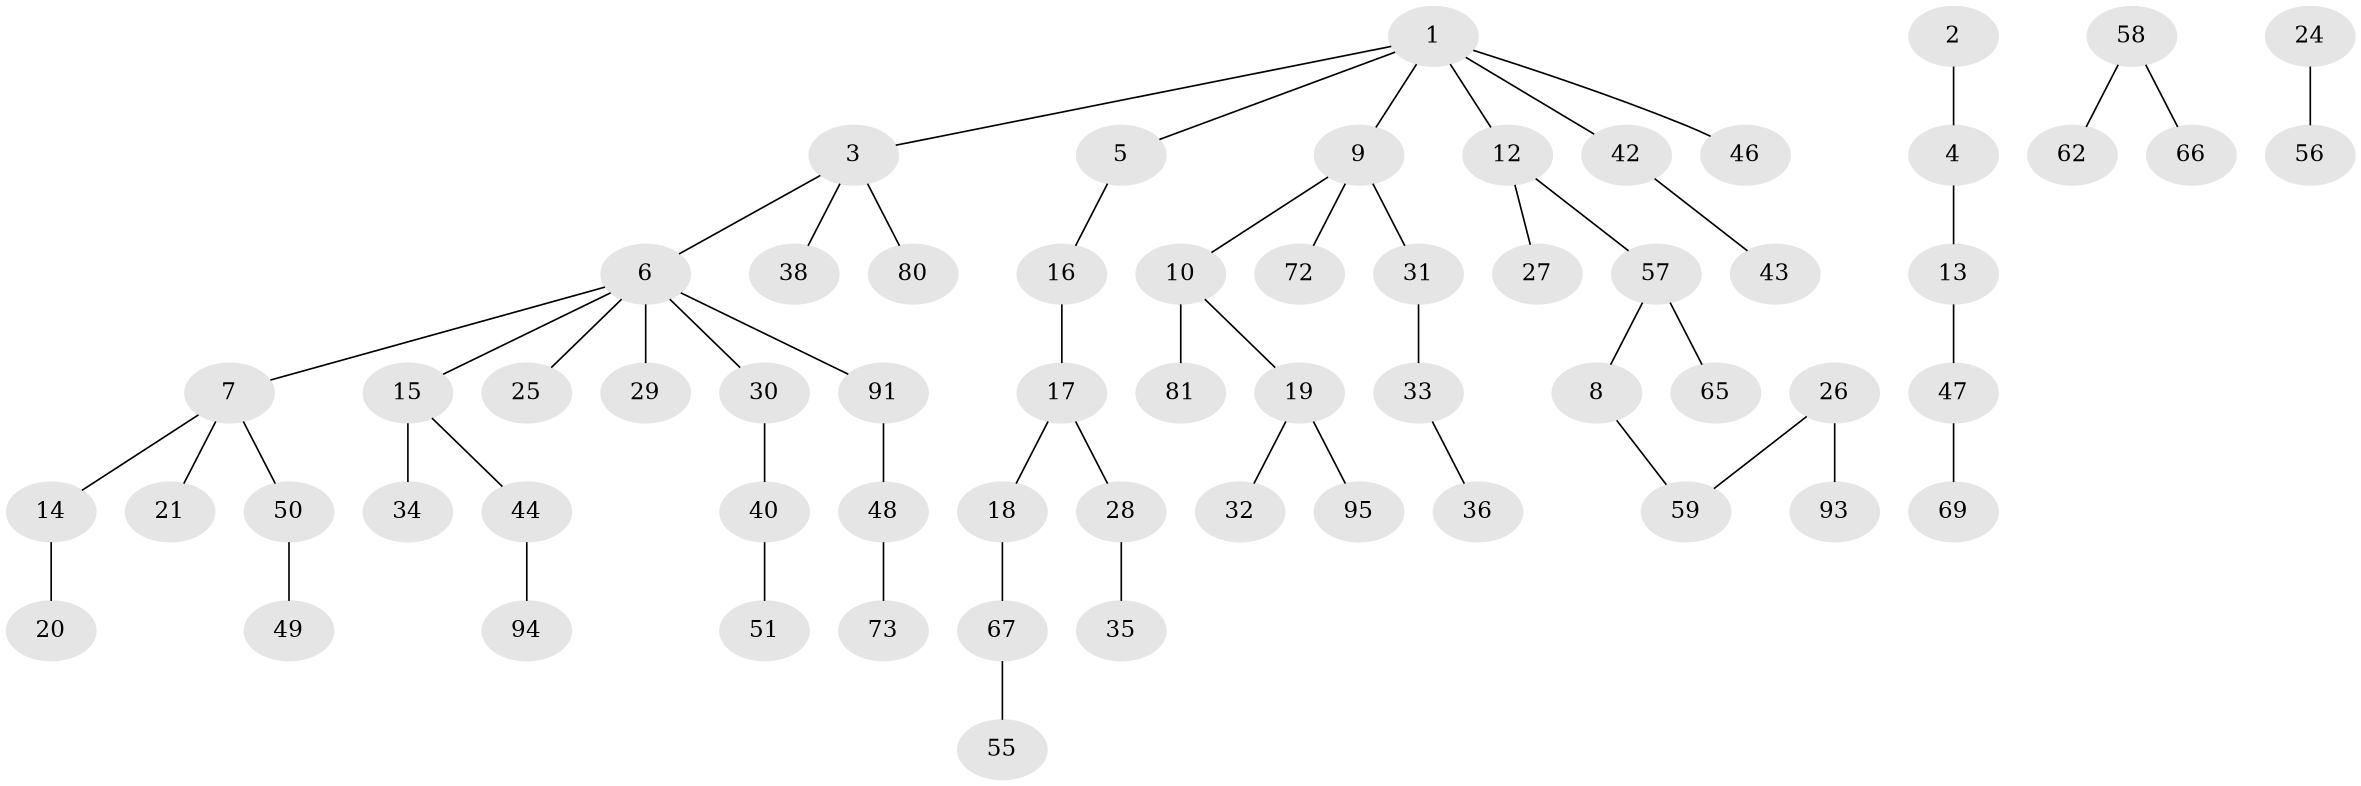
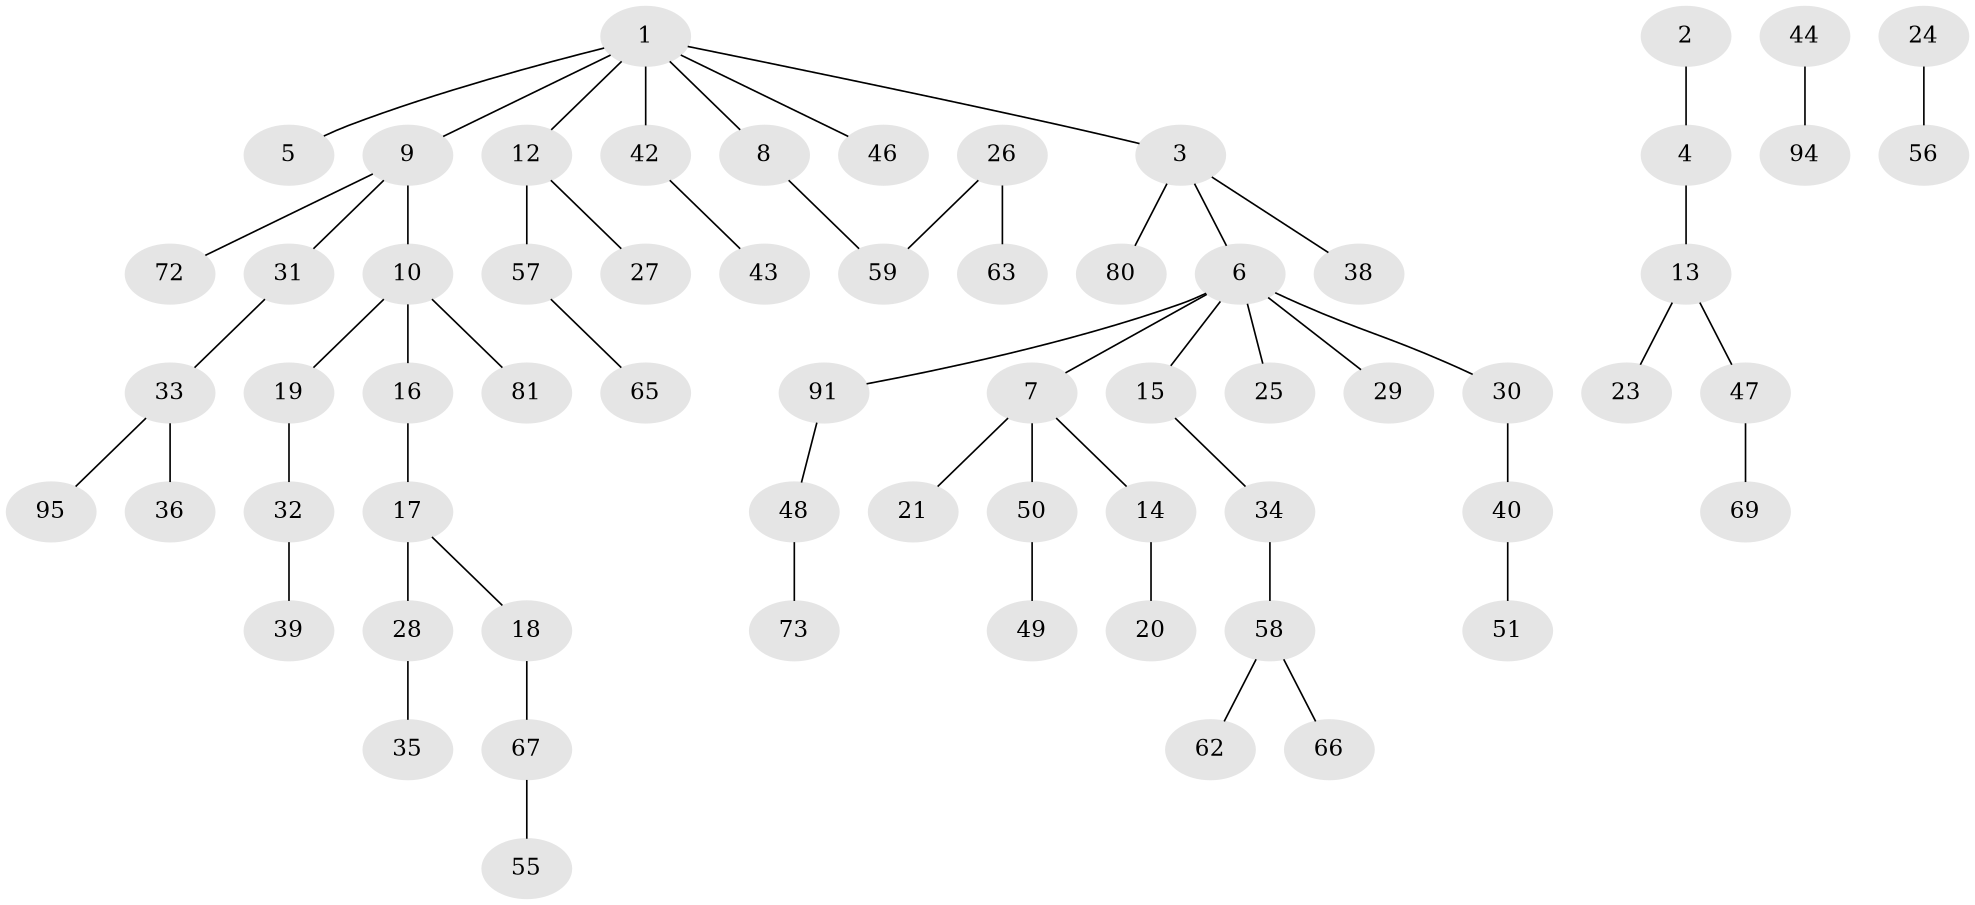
edge "5" -- "16": now "10" -- "16"
edge "57" -- "8": now "1" -- "8"
node "23": added
edge "15" -- "44": removed
edge "19" -- "95": now "33" -- "95"
node "93": label "93" -> "63"
edge "34" -- "58": added
node "39": added
